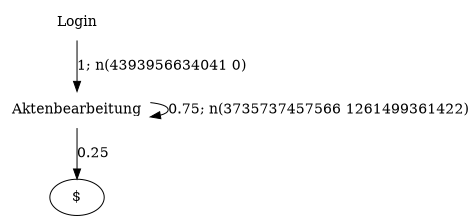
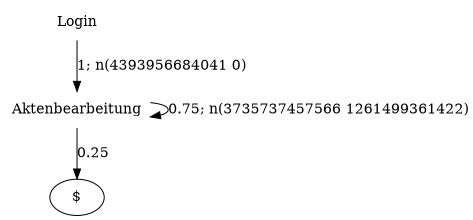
edge "Login" -> "Aktenbearbeitung": label "1; n(4393956634041 0)" -> "1; n(4393956684041 0)"
